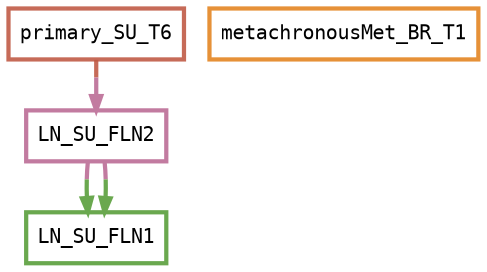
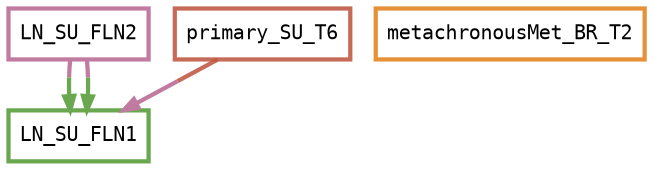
node "metachronousMet_BR_T1": label "metachronousMet_BR_T1" -> "metachronousMet_BR_T2"
edge "primary_SU_T6" -> "LN_SU_FLN2": now "primary_SU_T6" -> "LN_SU_FLN1"
